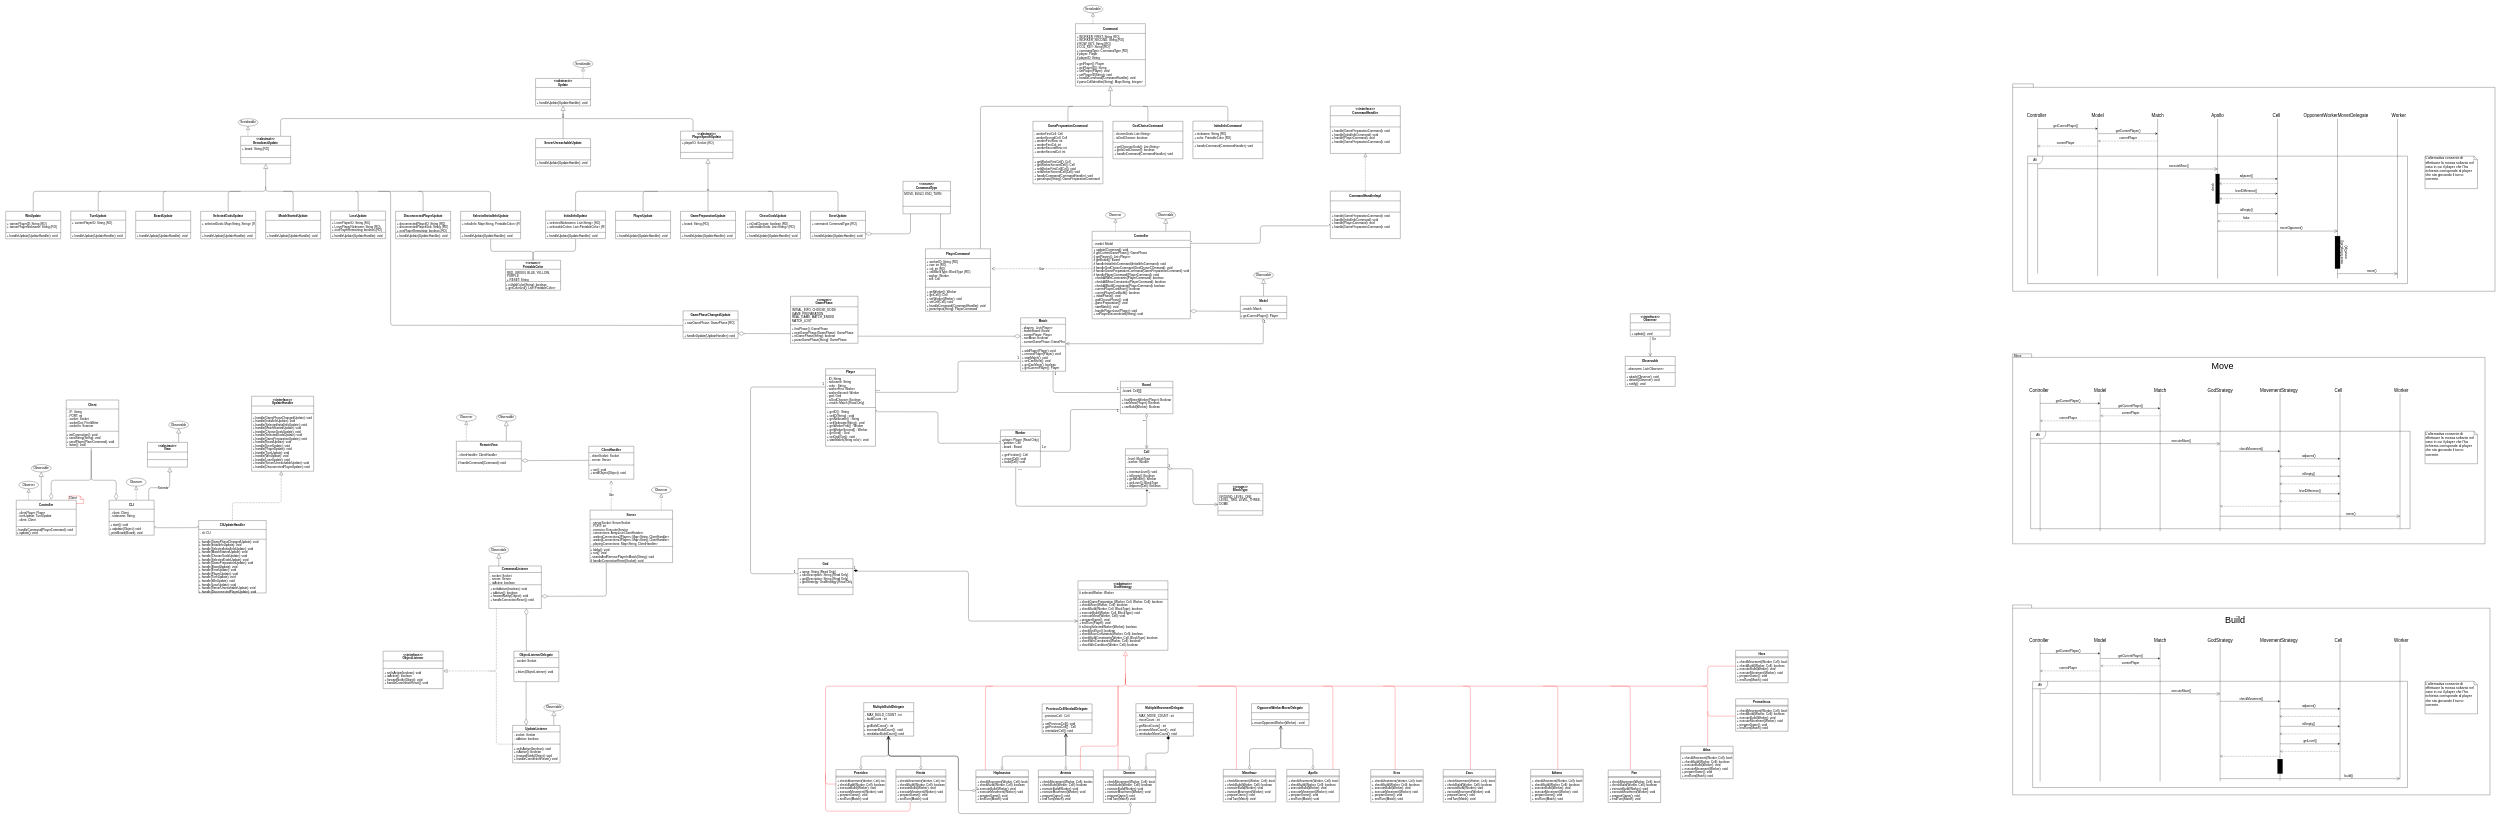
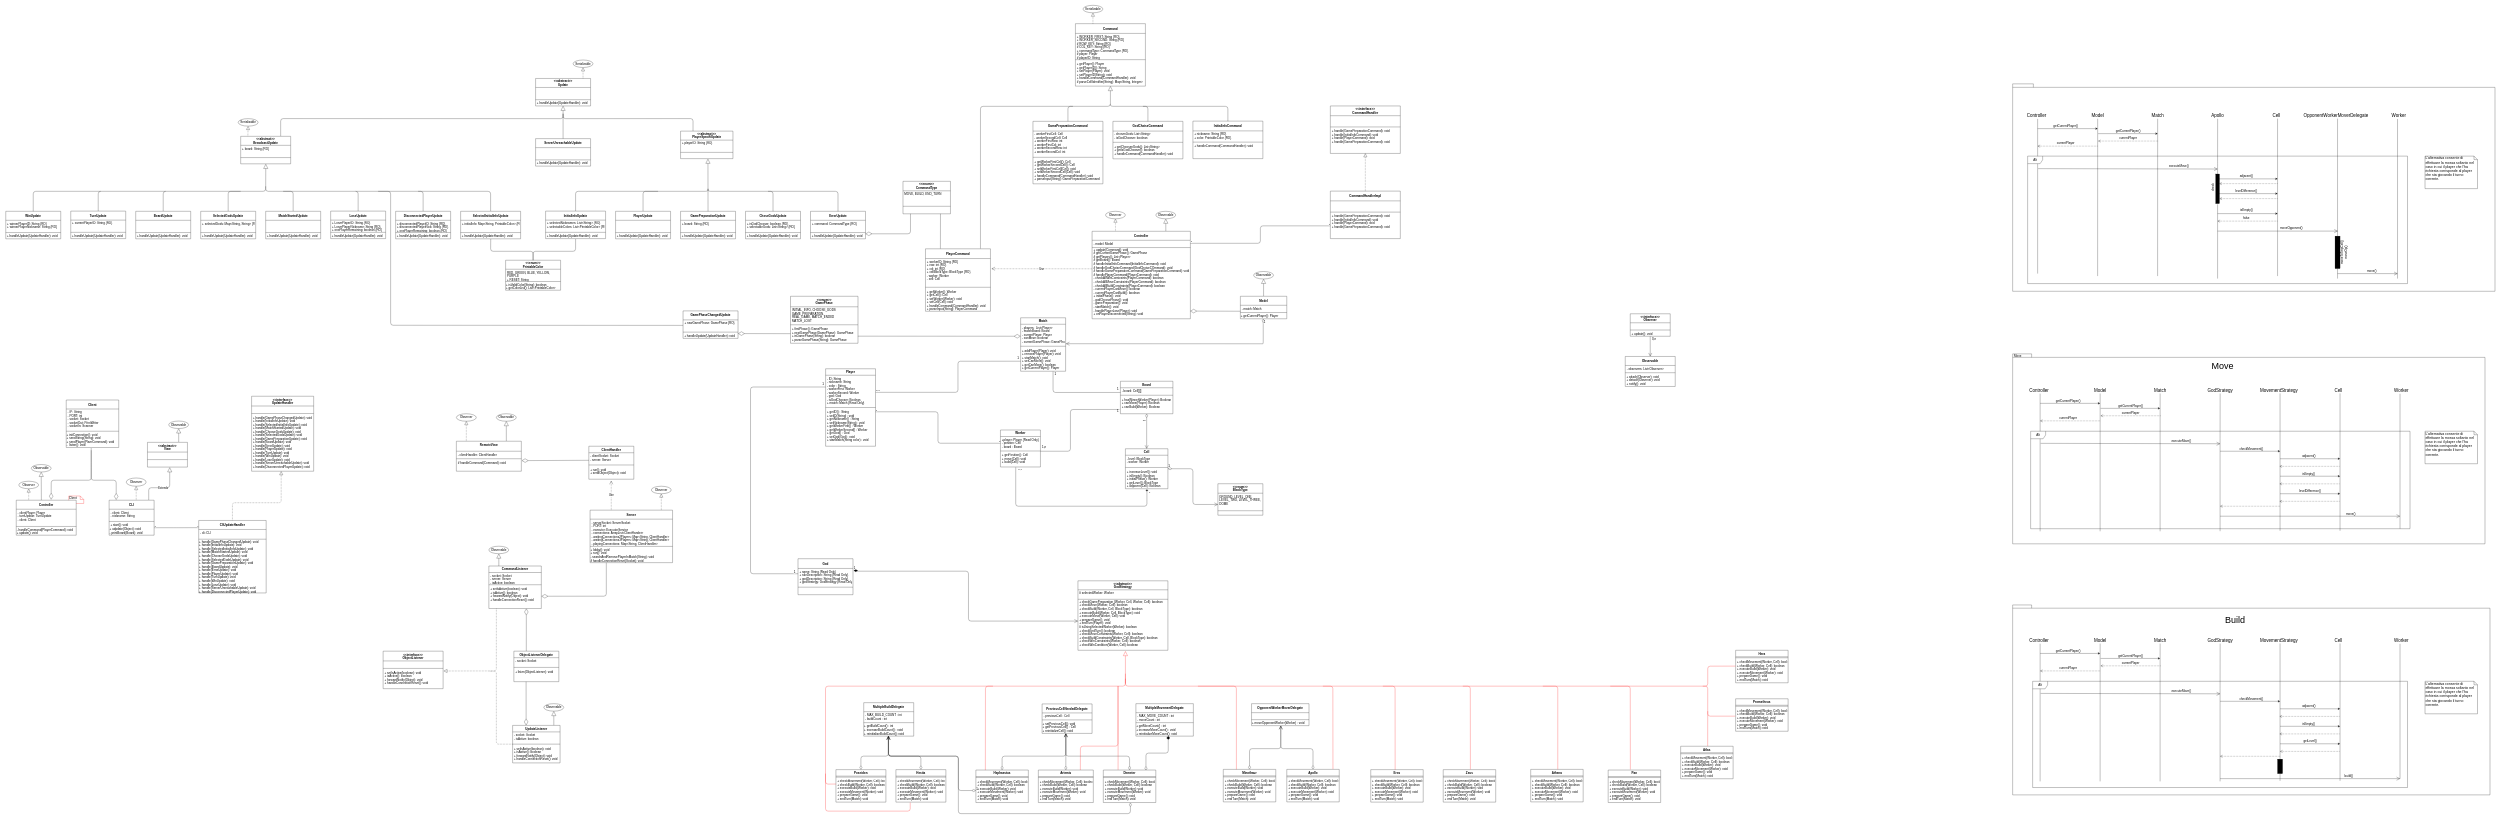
node "+ playerID: Socket {RO}": label "+ playerID: Socket {RO}" -> "+ playerID: String {RO}"
node "+ increaseLevel(): void + isEmpty(): Boolean + getWorker(): Worker + getLevel(): BlockType + adjacent(Cell): Boolean": label "+ increaseLevel(): void + isEmpty(): Boolean + getWorker(): Worker + getLevel(): BlockType + adjacent(Cell): Boolean" -> "+ increaseLevel(): void + isEmpty(): Boolean + initialPhase(): Worker + getLevel(): BlockType + adjacent(Cell): Boolean"
